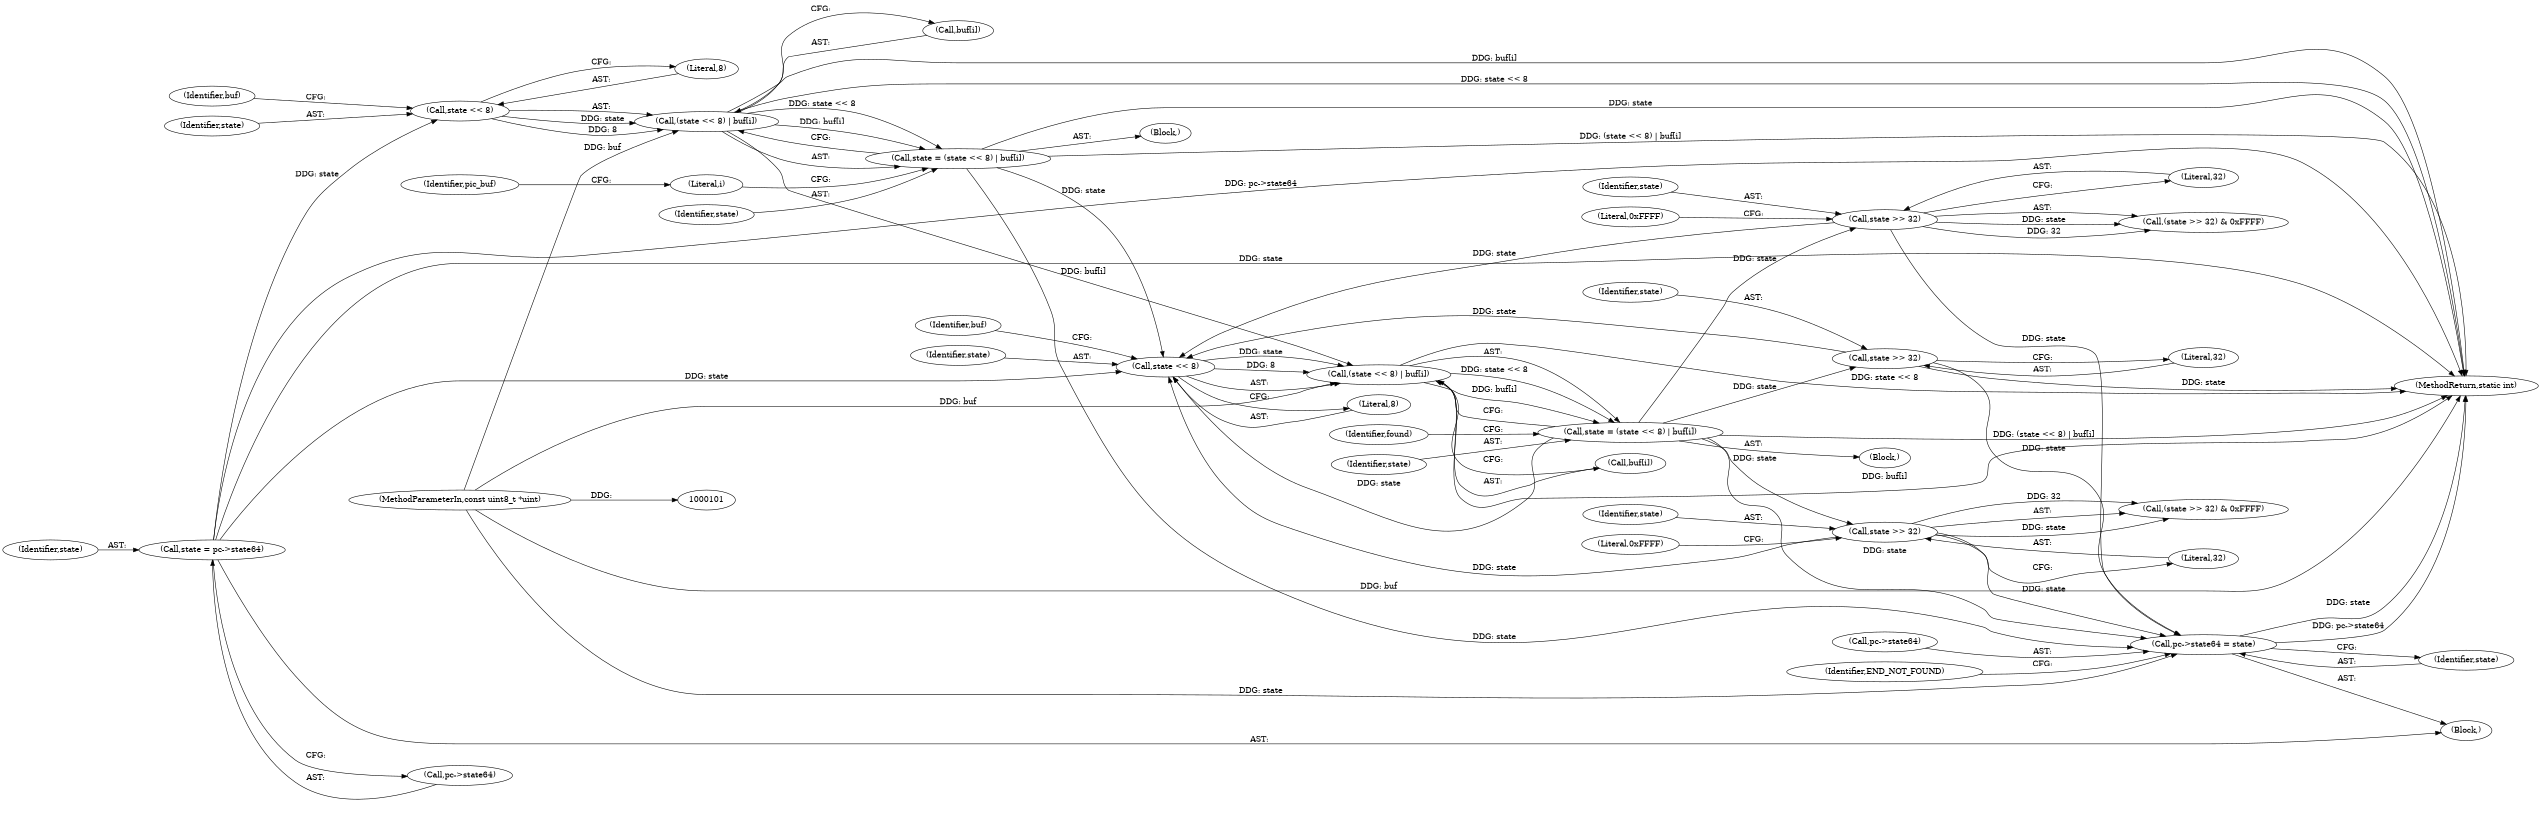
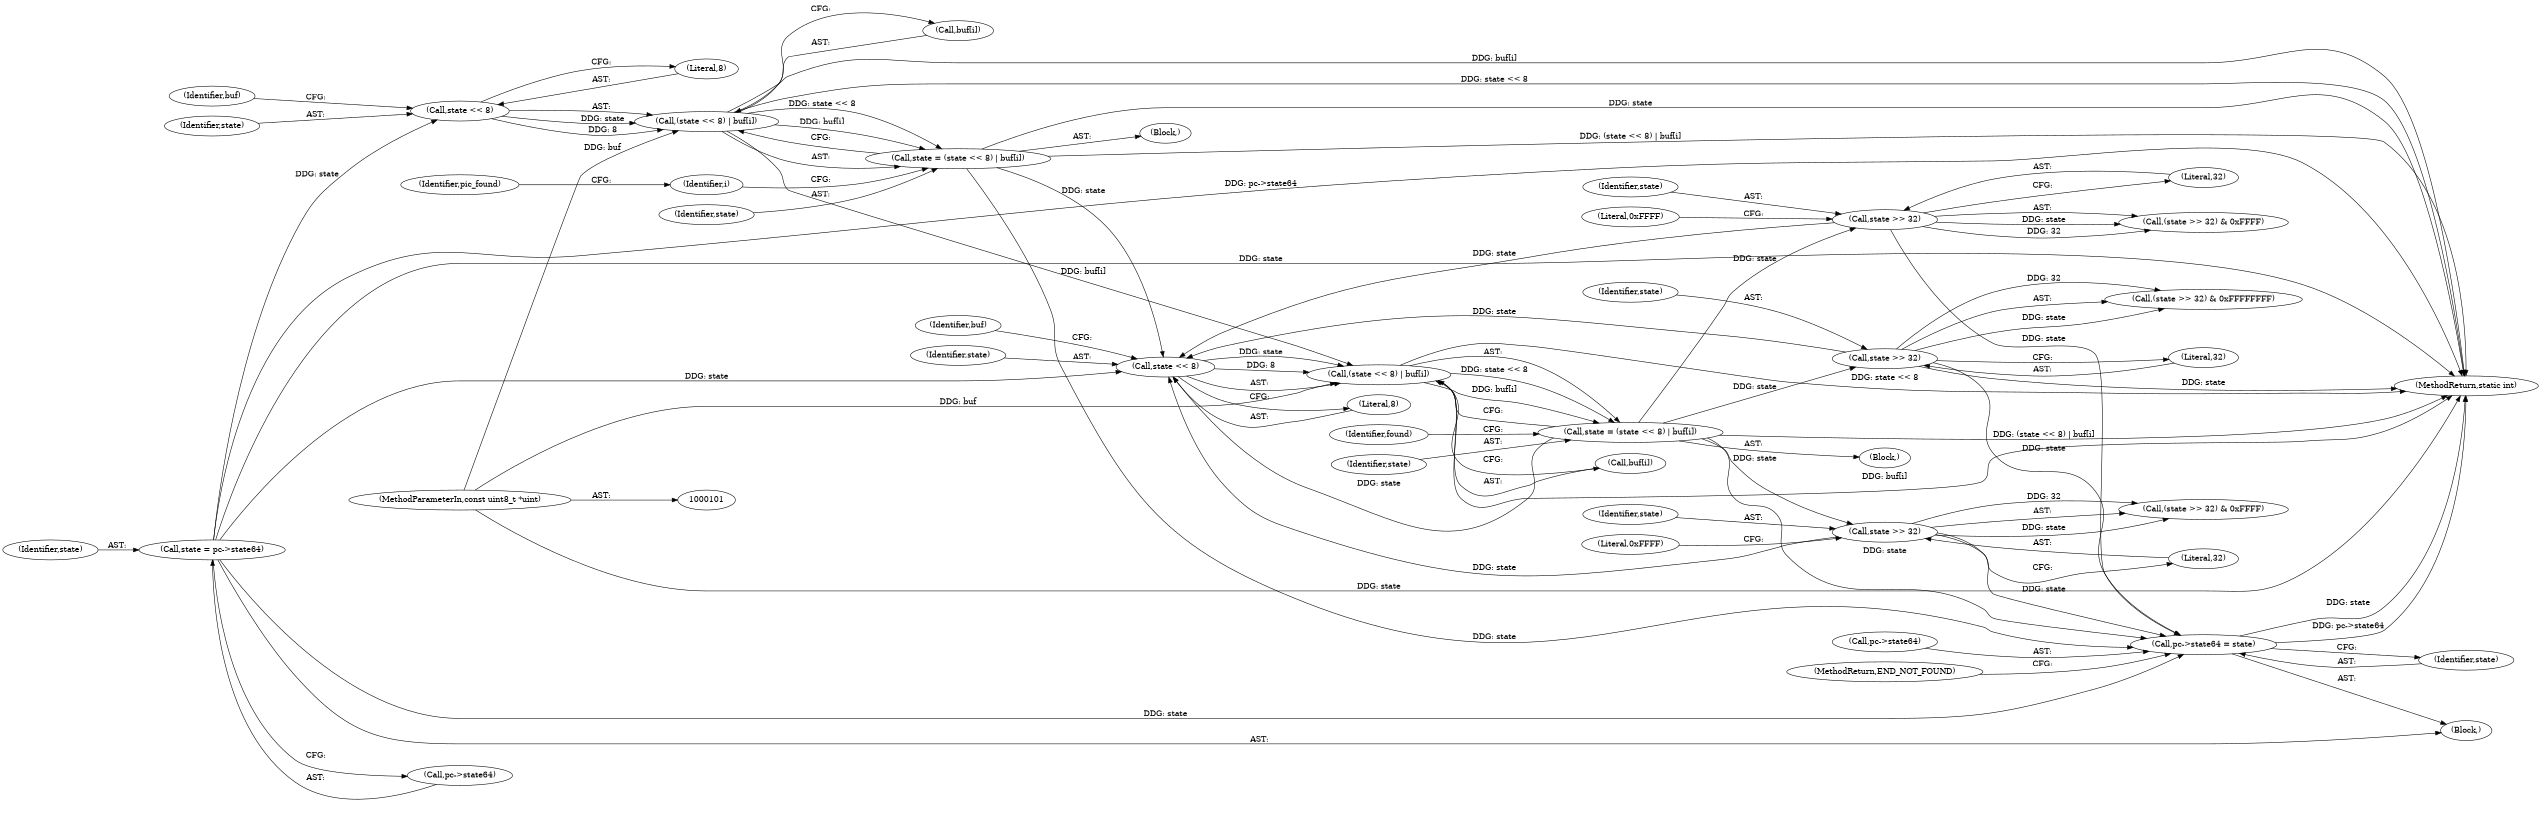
node "(Identifier,pic_buf)": label "(Identifier,pic_buf)" -> "(Identifier,pic_found)"
node "(Literal,i)": label "(Literal,i)" -> "(Identifier,i)"
node "(Call,(state >> 32) & 0xFFFFFFFF)": added
edge "(MethodParameterIn,const uint8_t *uint)" -> "1000101": label "DDG: " -> "AST: "
edge "(MethodParameterIn,const uint8_t *uint)" -> "(MethodReturn,static int)": label "DDG: buf" -> "DDG: state"
node "(Identifier,END_NOT_FOUND)": label "(Identifier,END_NOT_FOUND)" -> "(MethodReturn,END_NOT_FOUND)"
edge "(MethodParameterIn,const uint8_t *uint)" -> "(Call,pc->state64 = state)": now "(Call,state = pc->state64)" -> "(Call,pc->state64 = state)"
